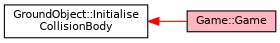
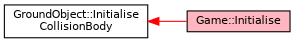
node "Game::Game": label "Game::Game" -> "Game::Initialise"
